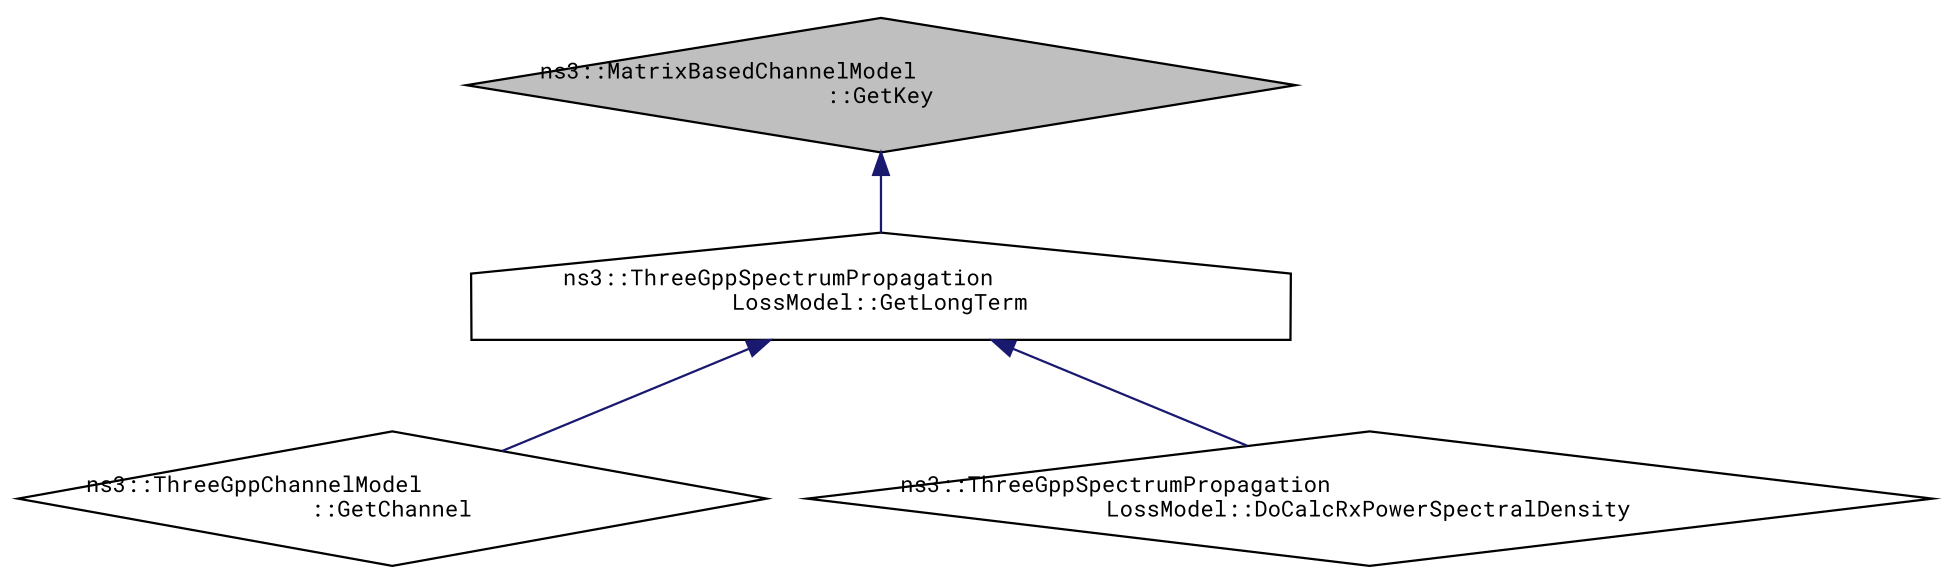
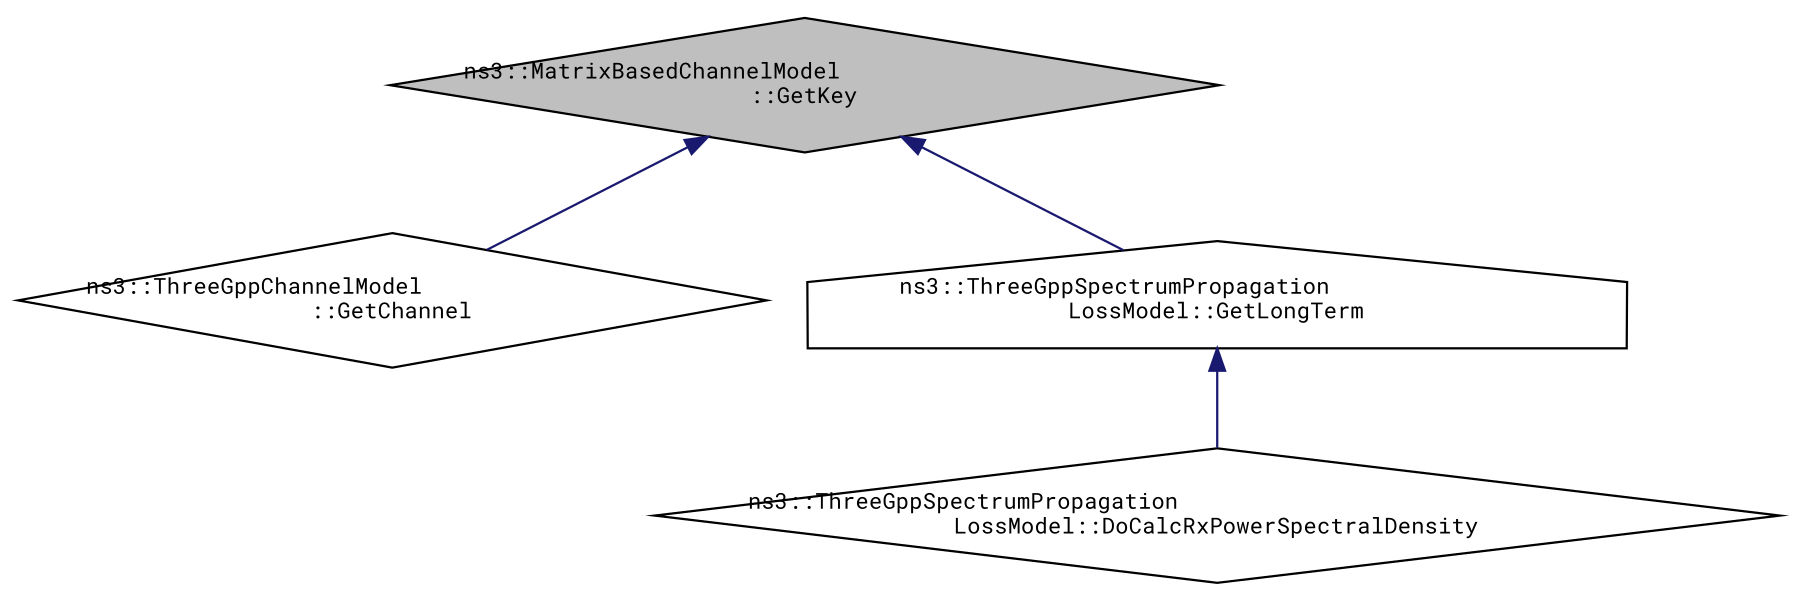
edge "ns3::ThreeGppChannelModel ::GetChannel" -> "ns3::ThreeGppSpectrumPropagation LossModel::GetLongTerm": now "ns3::ThreeGppChannelModel ::GetChannel" -> "ns3::MatrixBasedChannelModel ::GetKey"
